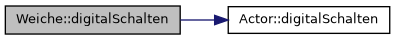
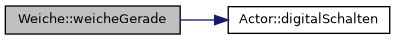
node "Weiche::digitalSchalten": label "Weiche::digitalSchalten" -> "Weiche::weicheGerade"
